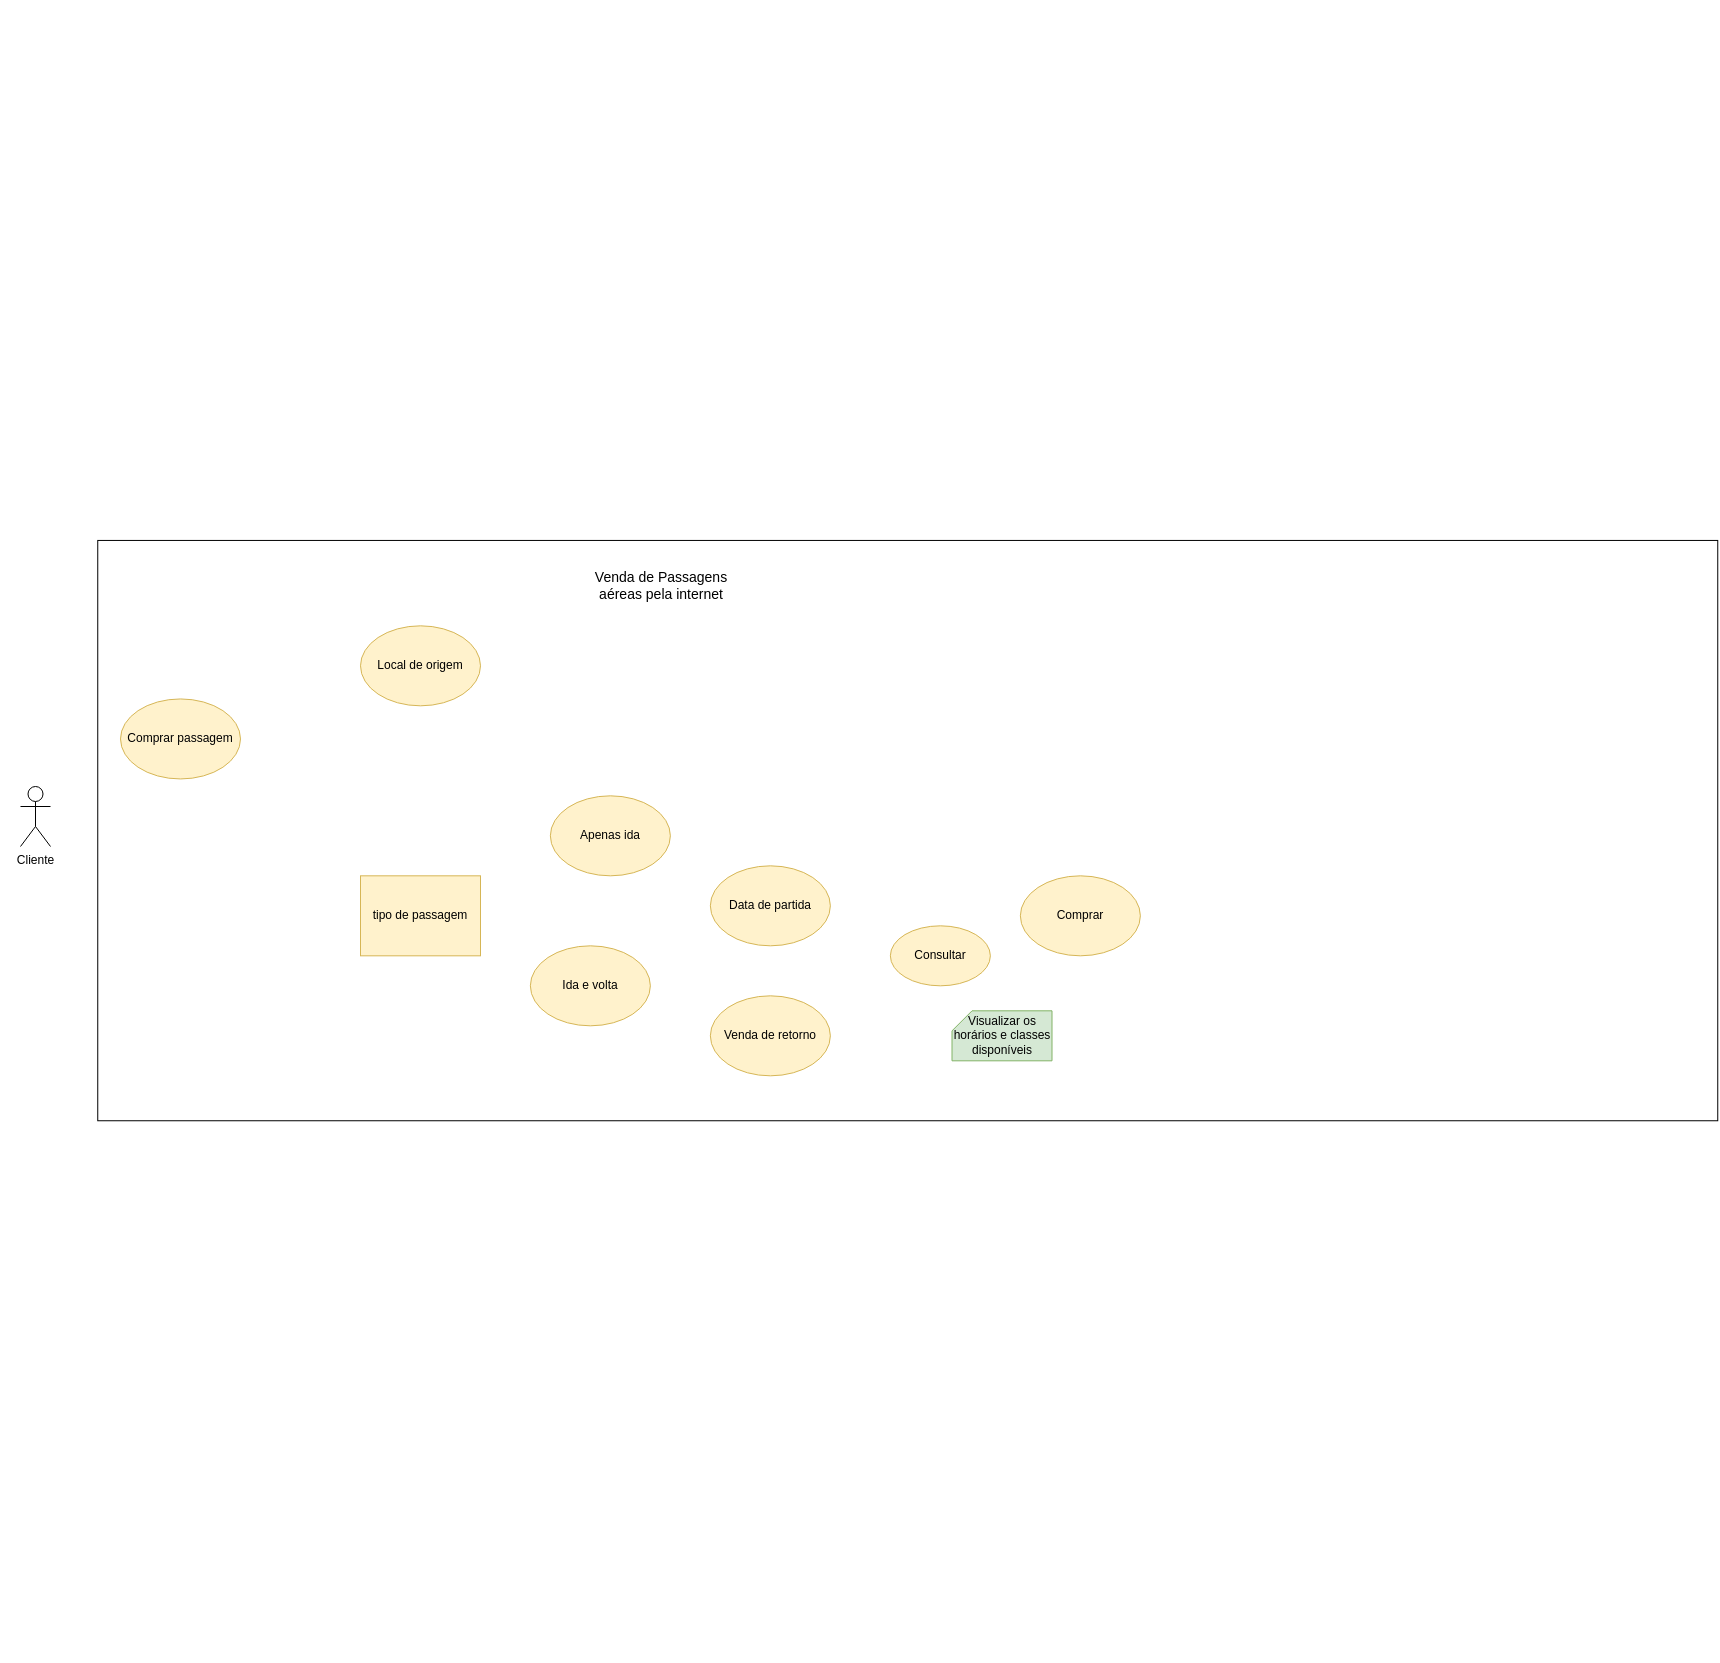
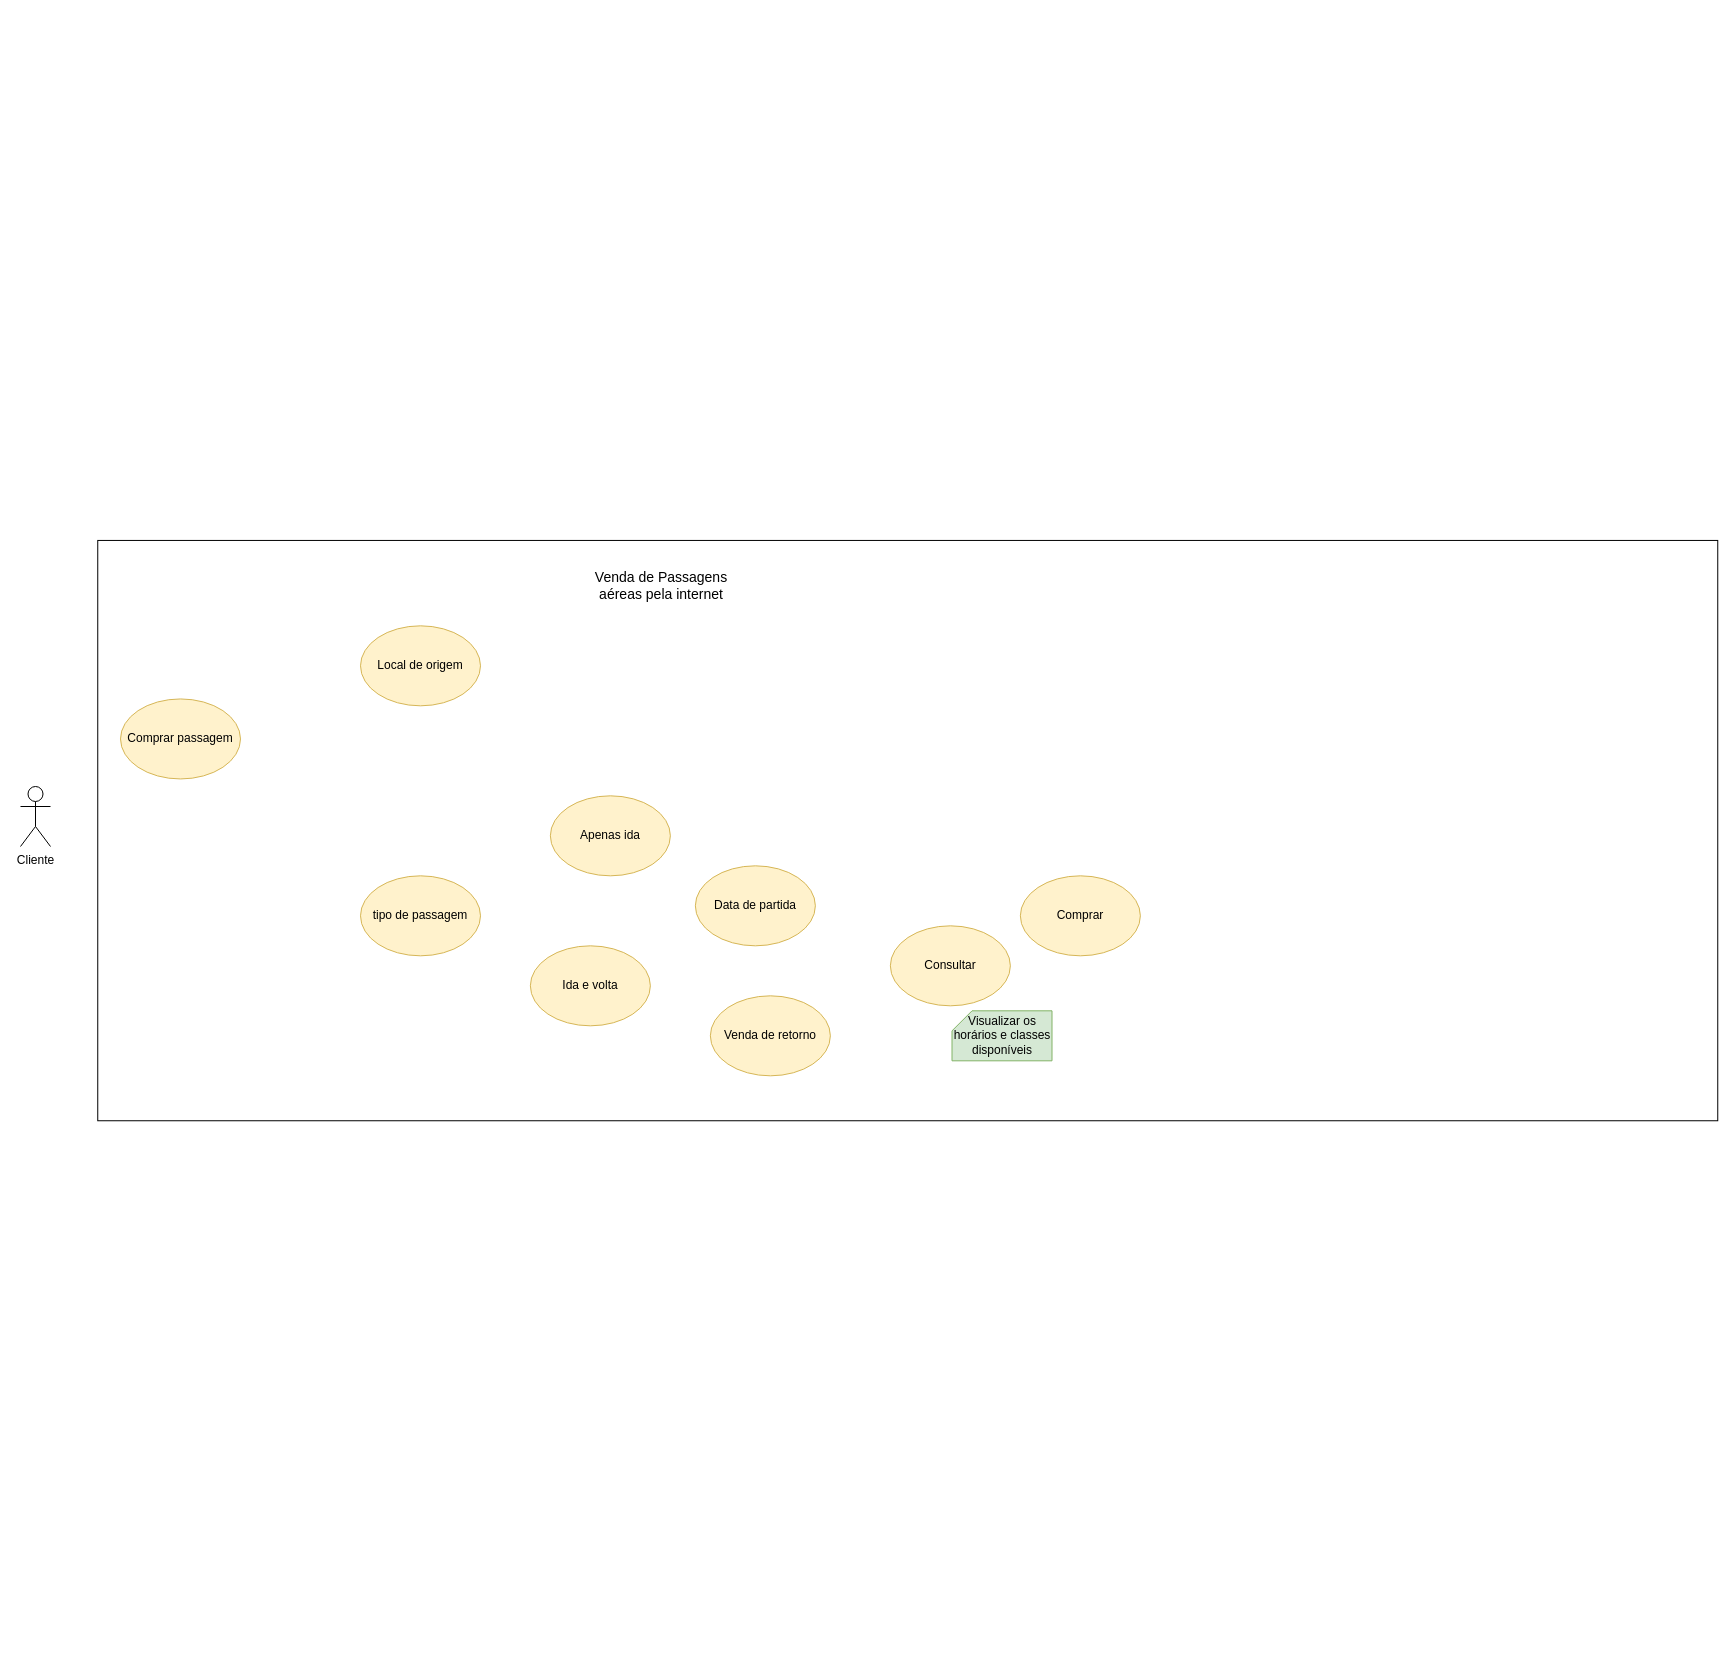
node "Data de partida": moved (770, 906) -> (755, 906)
node "tipo de passagem": shape rectangle -> ellipse
node "Consultar": size 100x60 -> 120x80
